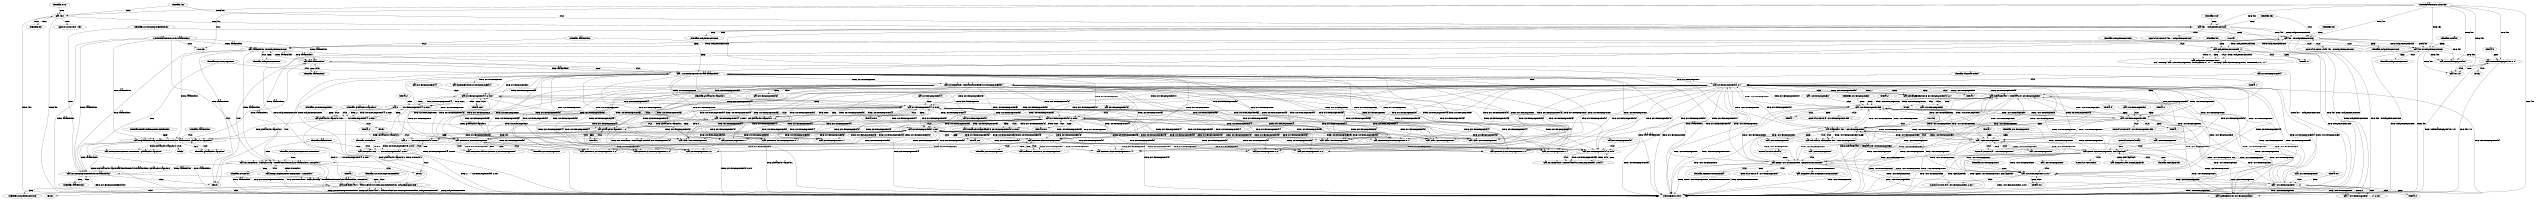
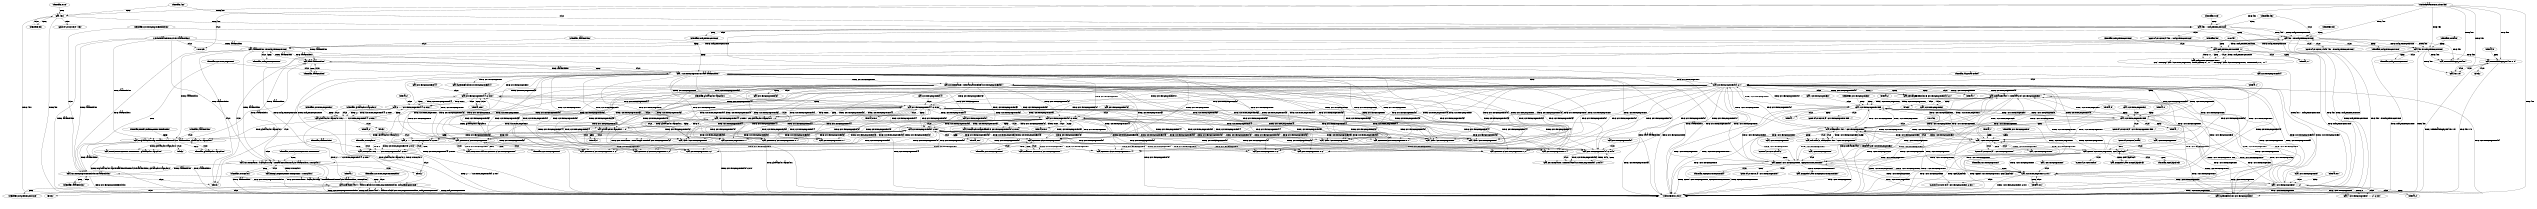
edge "(Call,setRemainingBytes(len + 9))" -> "(Call,len + 9)": label "CFG: " -> "AST: "
